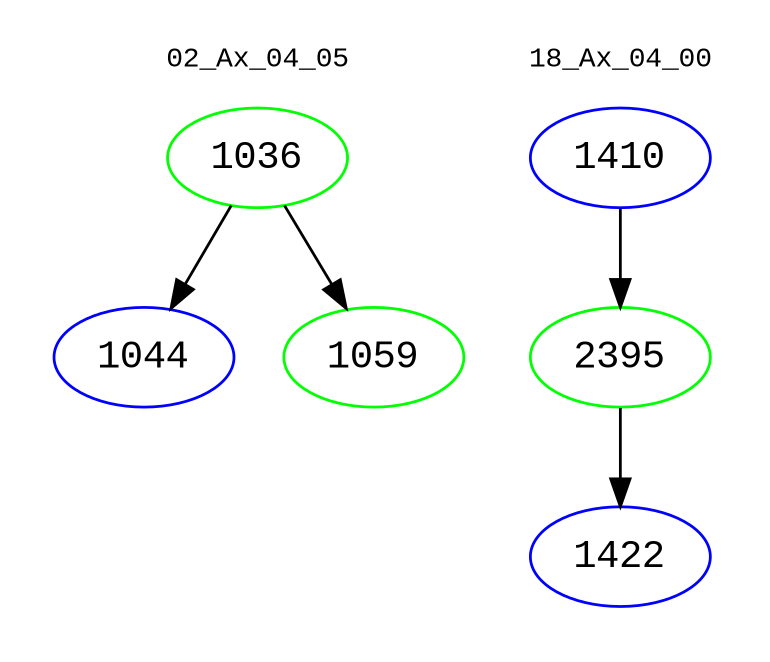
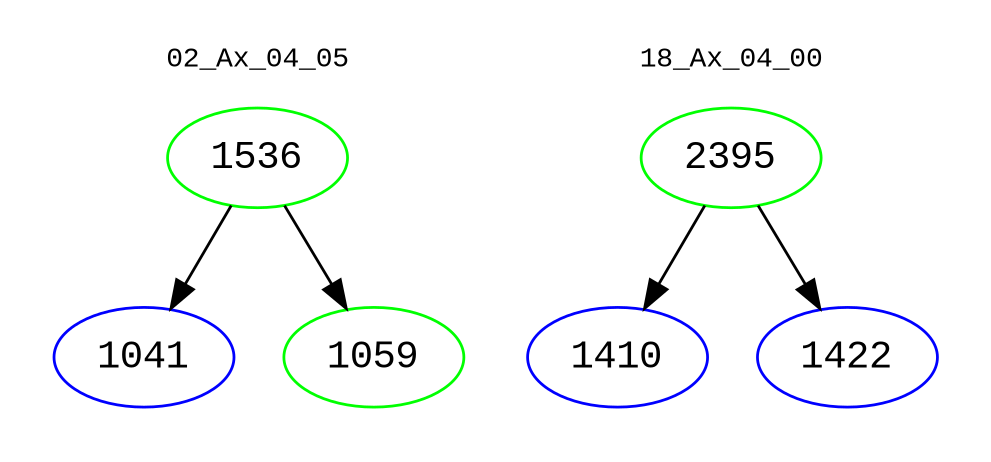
node "1036": label "1036" -> "1536"
edge "1410" -> "2395": reversed
node "1044": label "1044" -> "1041"
